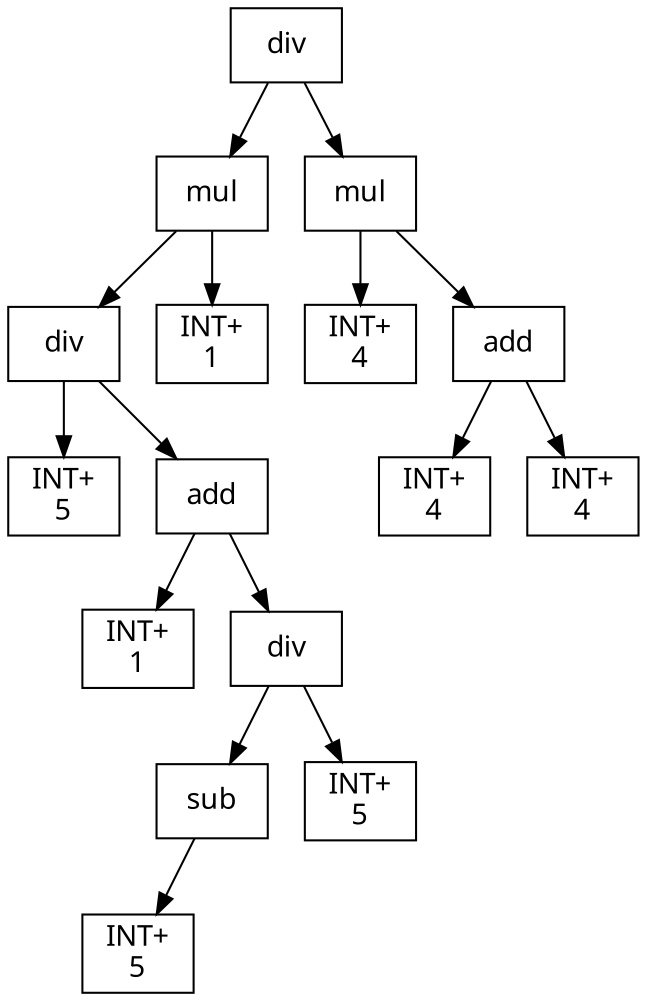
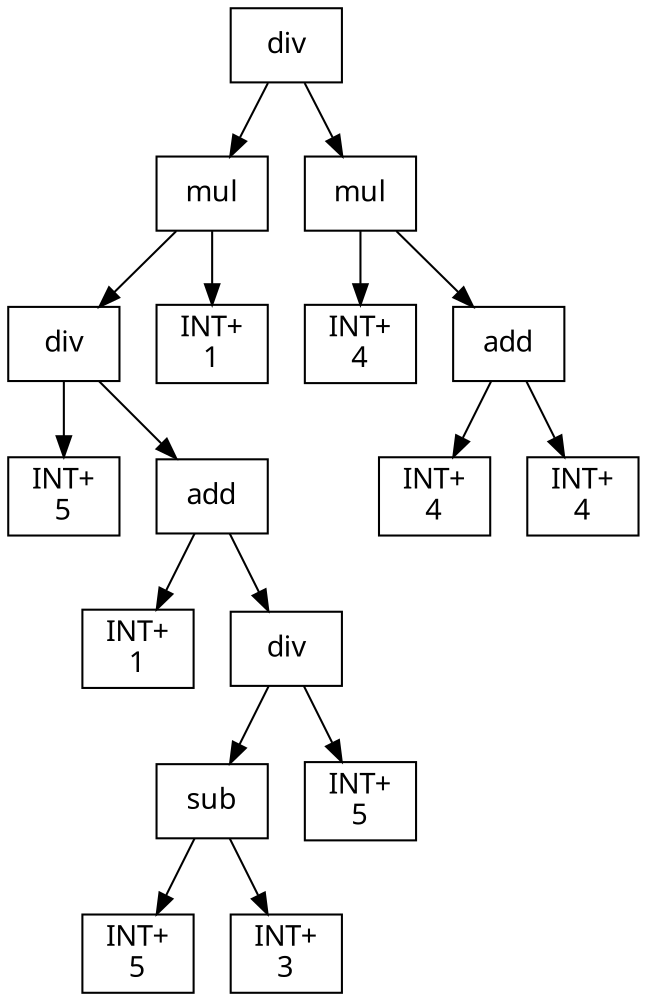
node "INT+ 3": added
